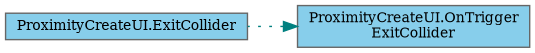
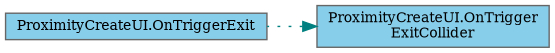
node "ProximityCreateUI.ExitCollider": label "ProximityCreateUI.ExitCollider" -> "ProximityCreateUI.OnTriggerExit"
